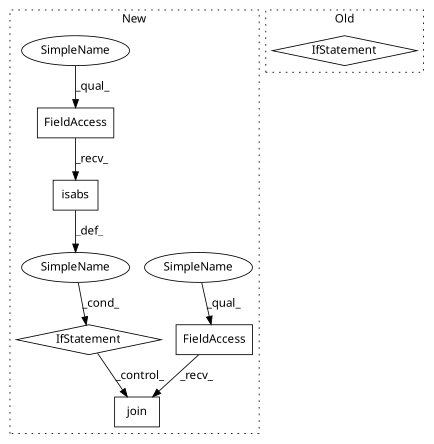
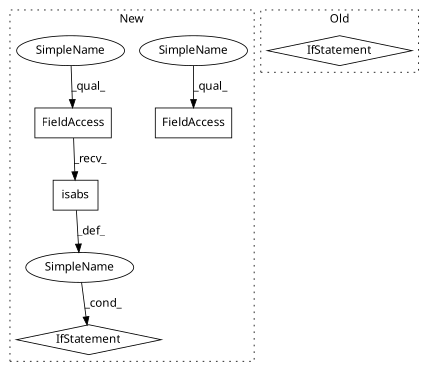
node "join": removed
